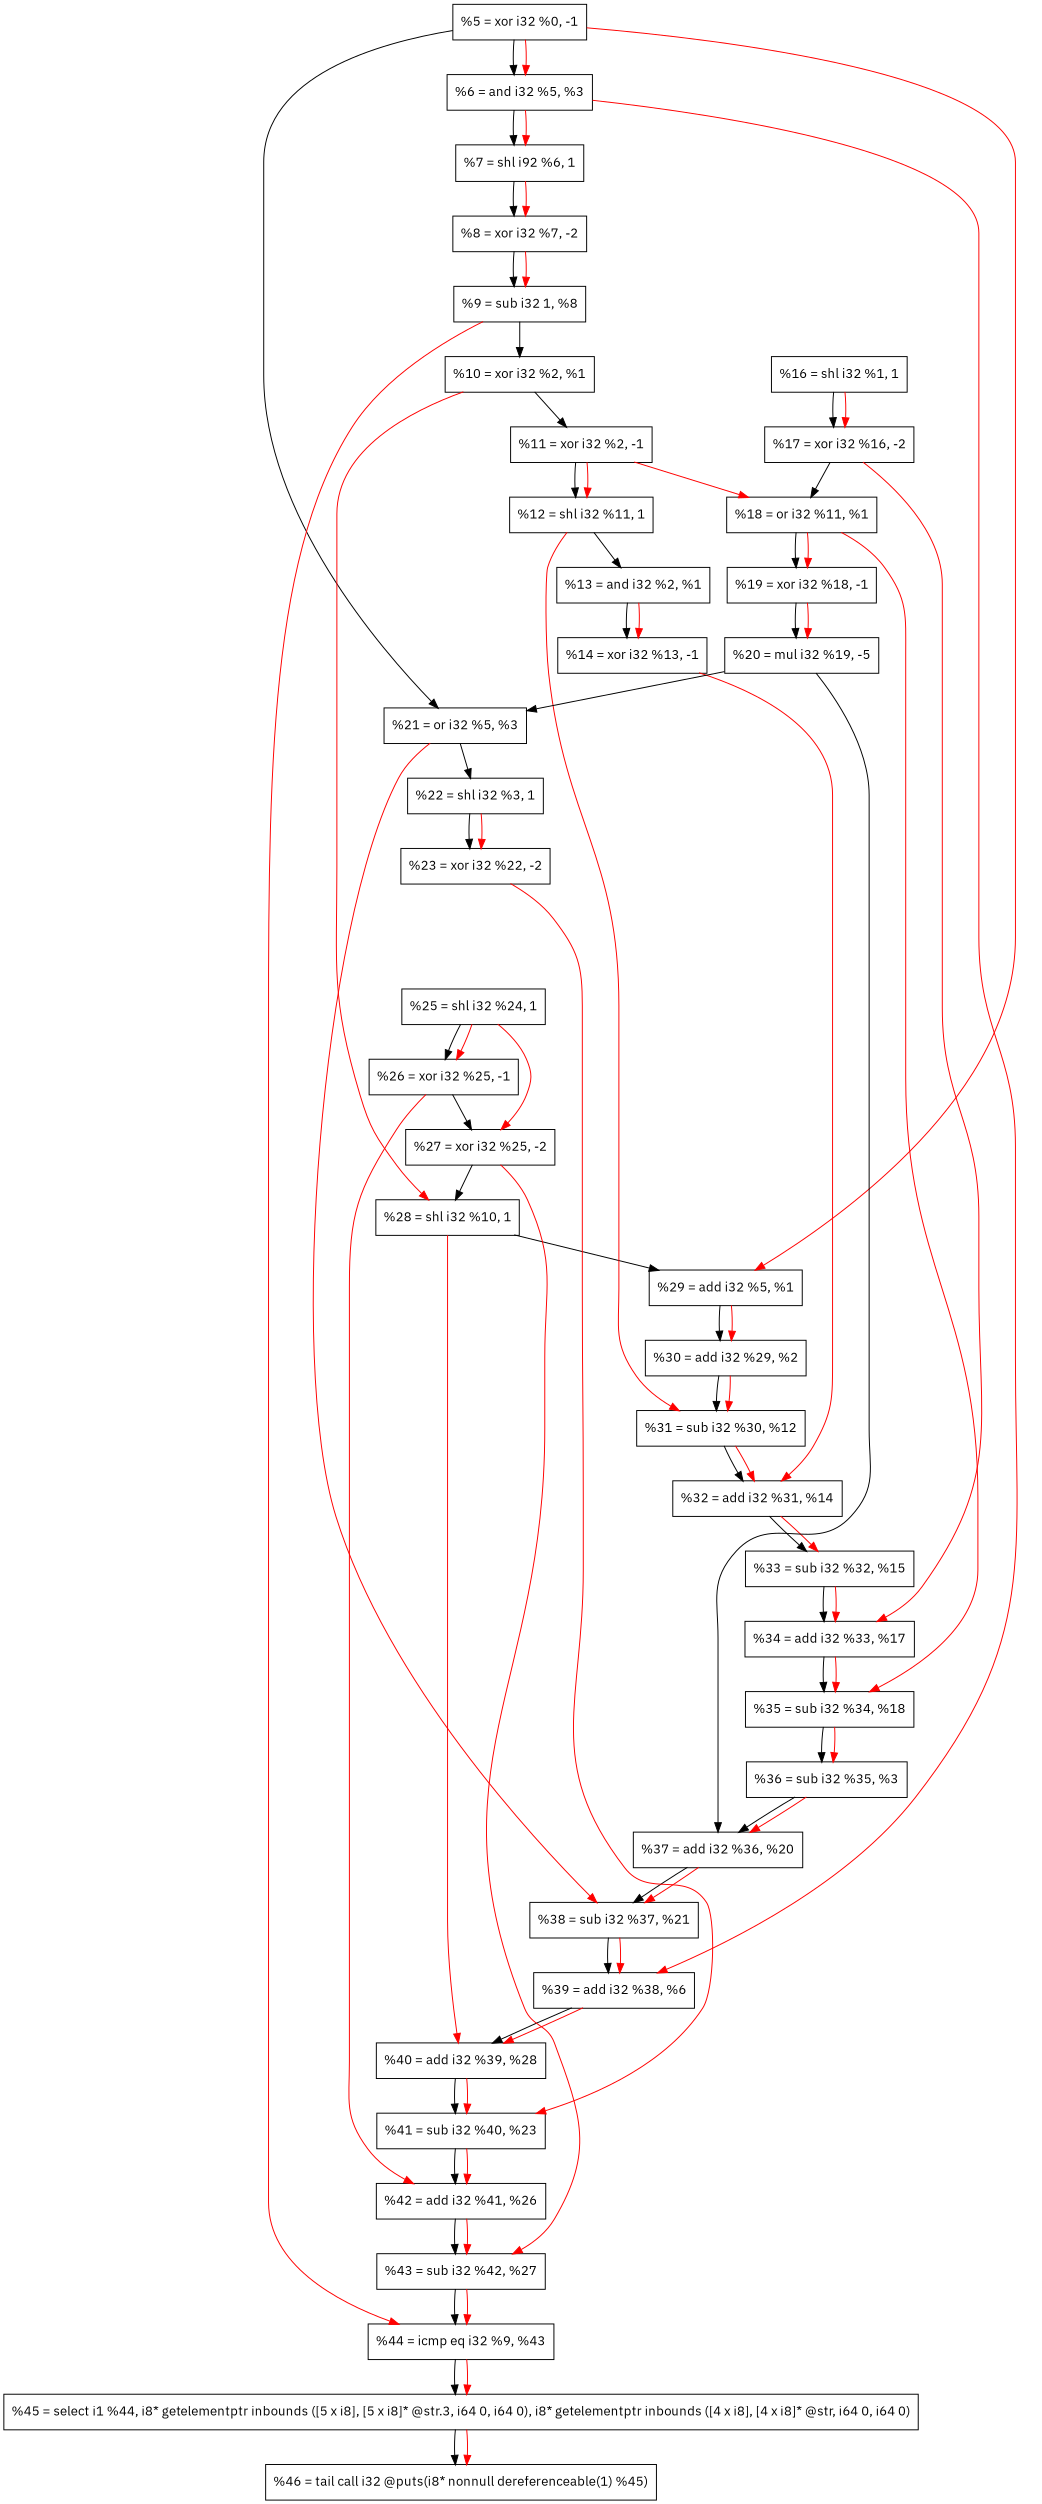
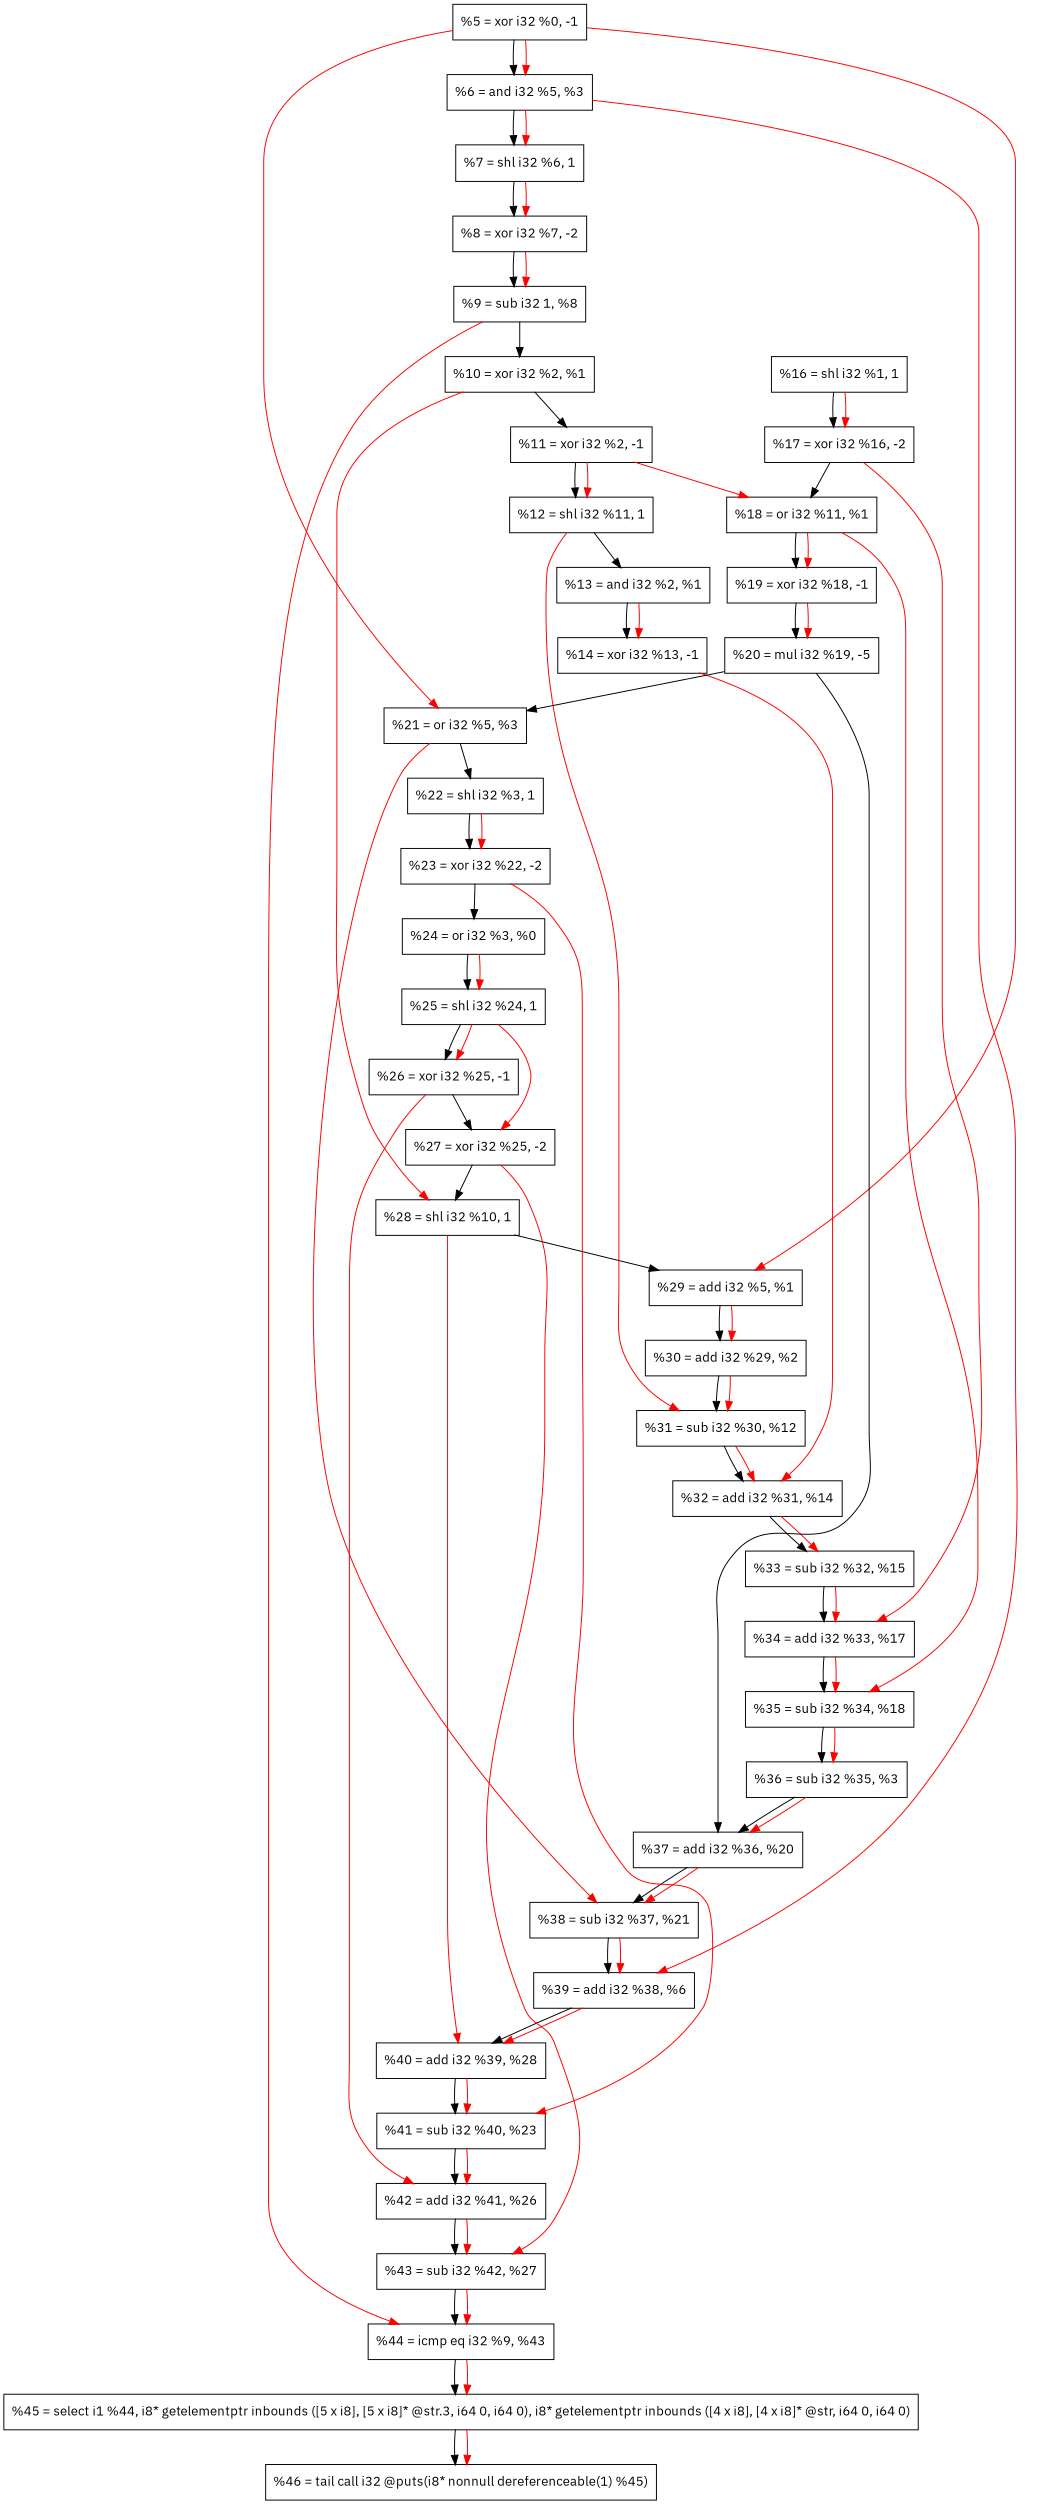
node "%7 = shl i92 %6, 1": label "%7 = shl i92 %6, 1" -> "%7 = shl i32 %6, 1"
edge "%5 = xor i32 %0, -1" -> "%21 = or i32 %5, %3": color black -> red
node "%24 = or i32 %3, %0": added
